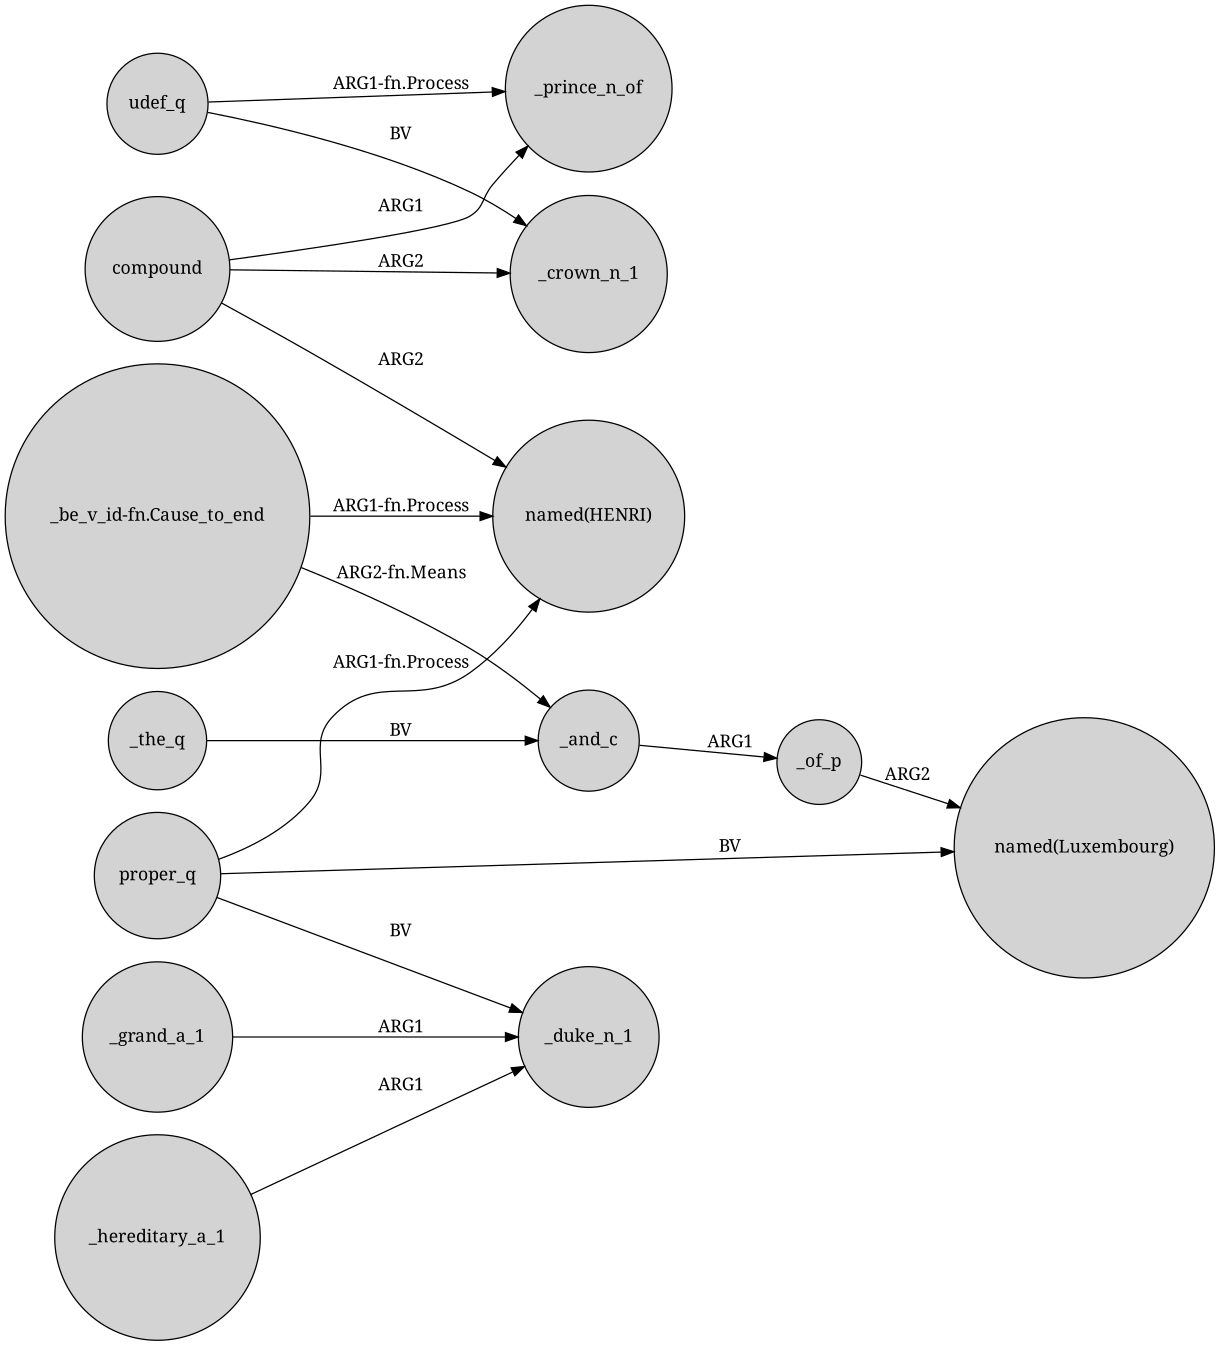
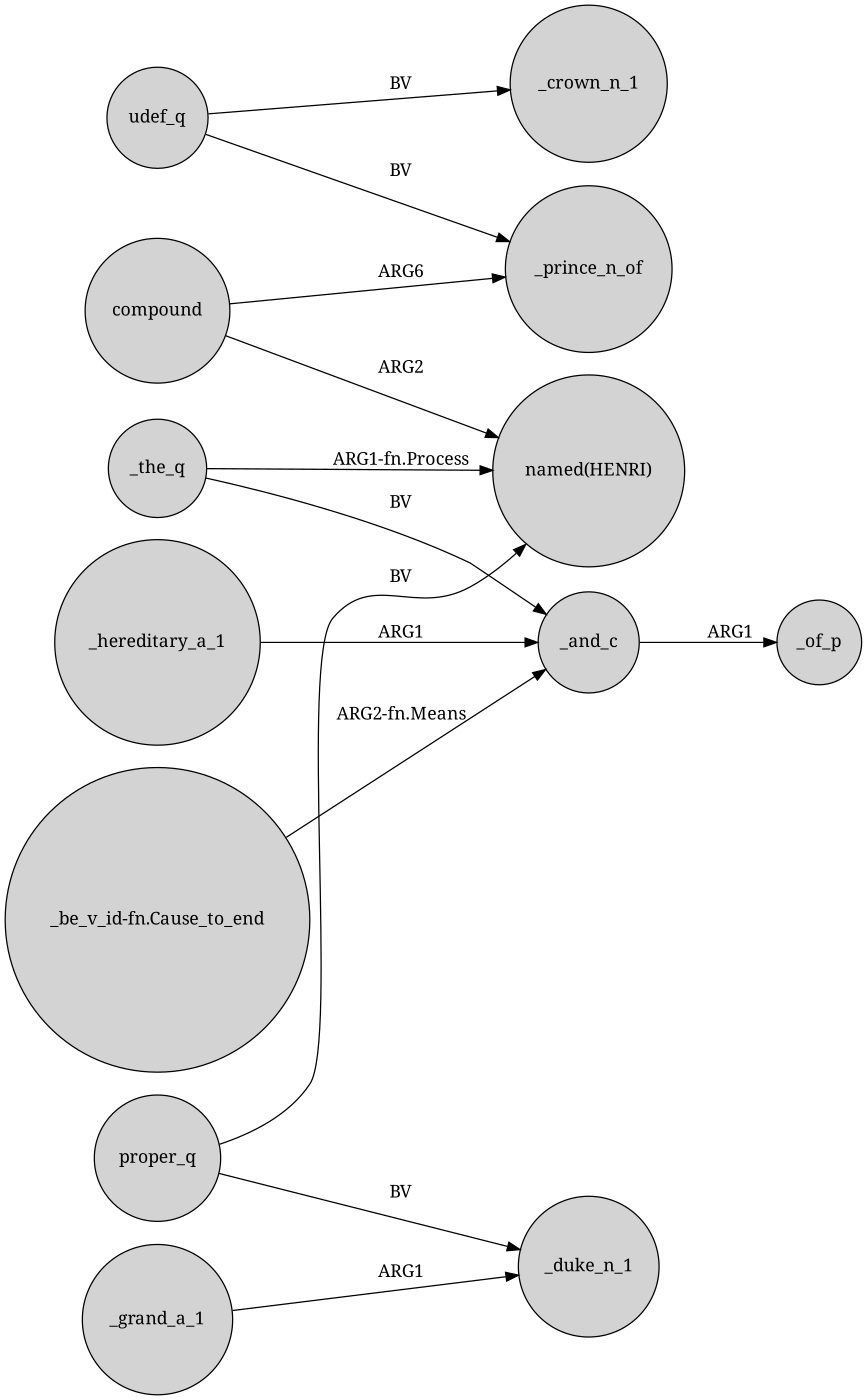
edge "udef_q" -> "_prince_n_of": label "ARG1-fn.Process" -> "BV"
edge "compound" -> "_prince_n_of": label "ARG1" -> "ARG6"
edge "compound" -> "_crown_n_1": removed, label "ARG2"
edge "_be_v_id-fn.Cause_to_end" -> "named(HENRI)": now "_the_q" -> "named(HENRI)"
edge "proper_q" -> "named(HENRI)": label "ARG1-fn.Process" -> "BV"
node "named(Luxembourg)": removed
edge "_hereditary_a_1" -> "_duke_n_1": now "_hereditary_a_1" -> "_and_c"
